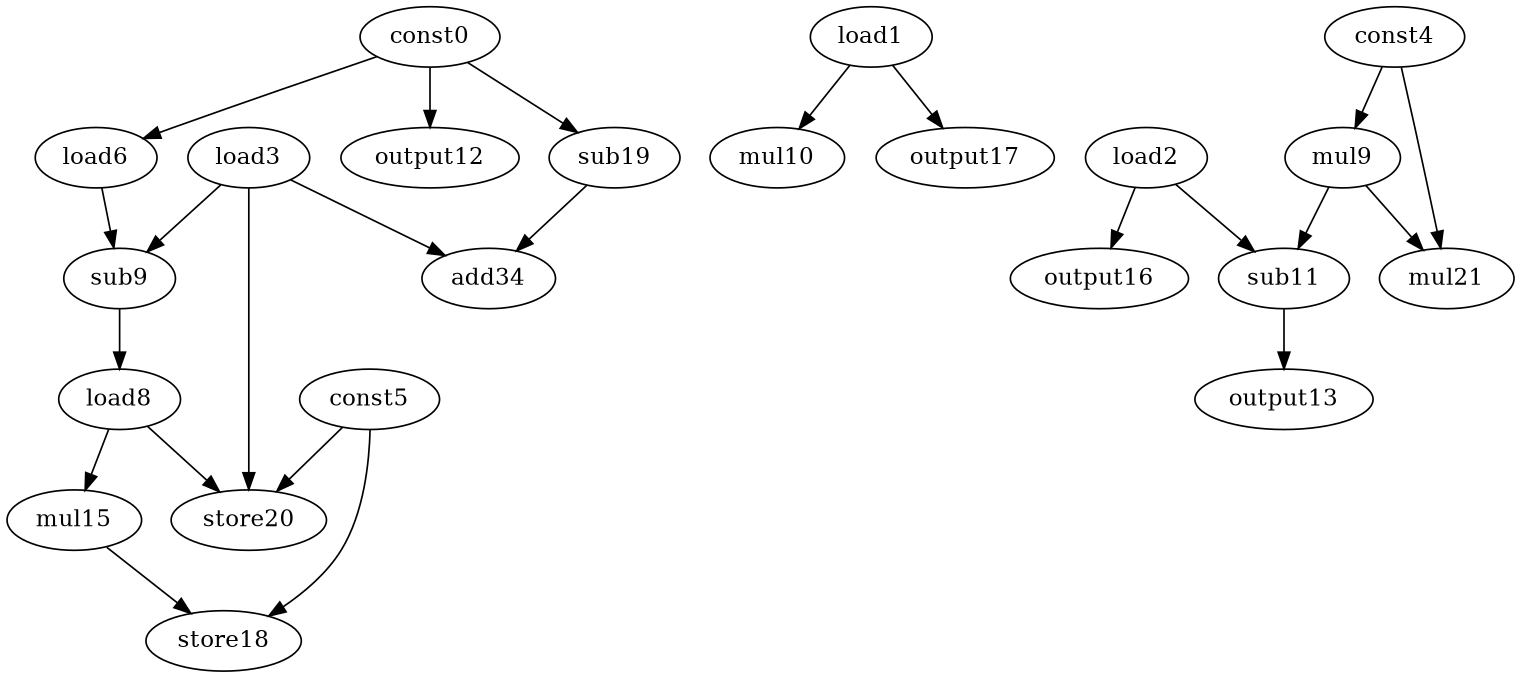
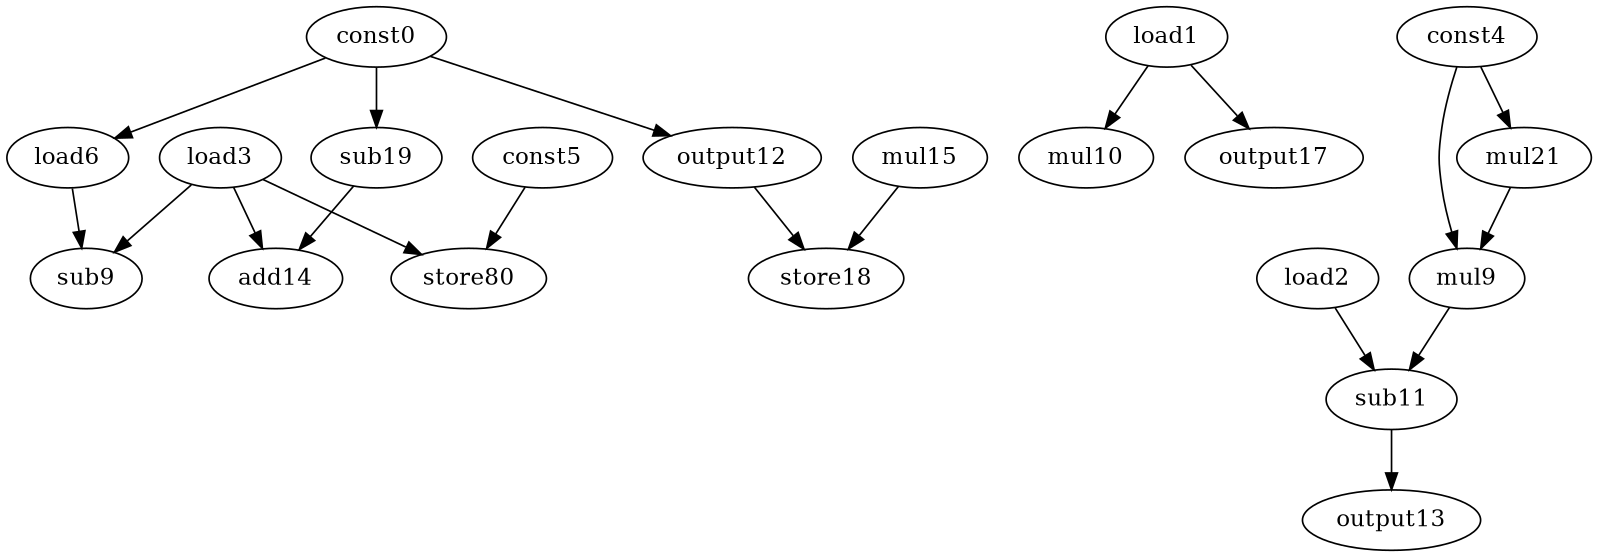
edge "mul9" -> "mul21": reversed
node "add34": label "add34" -> "add14"
node "output16": removed
node "load8": removed
node "store20": label "store20" -> "store80"
edge "const5" -> "store18": now "output12" -> "store18"
